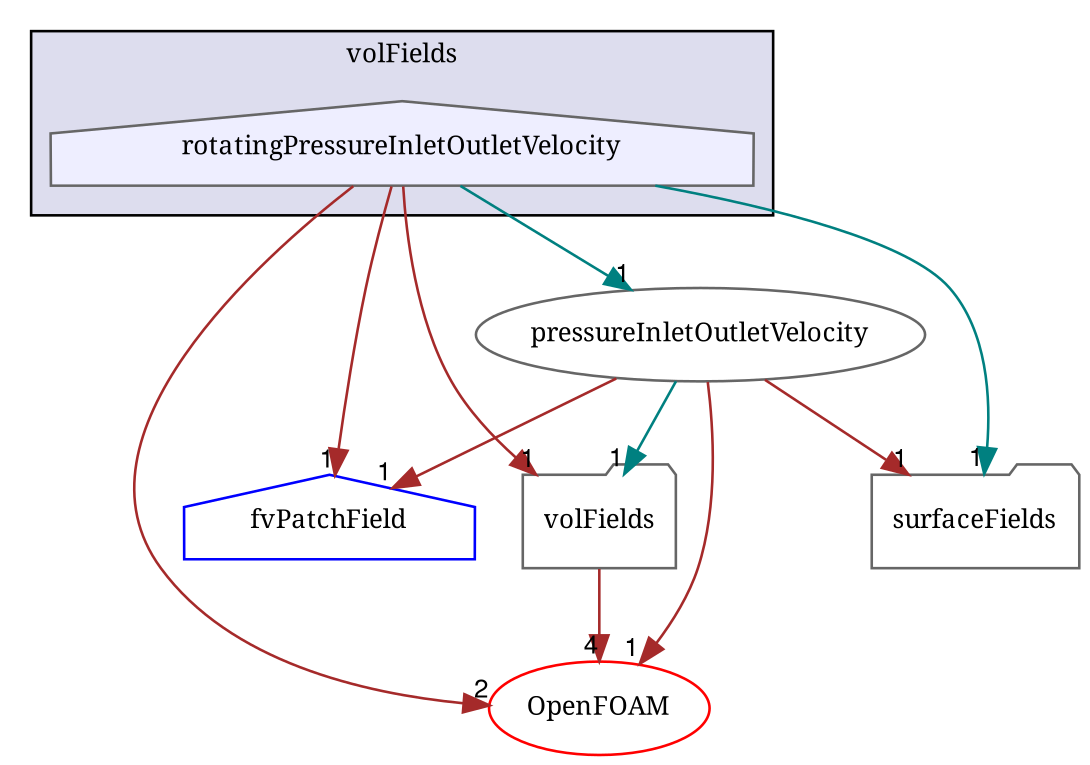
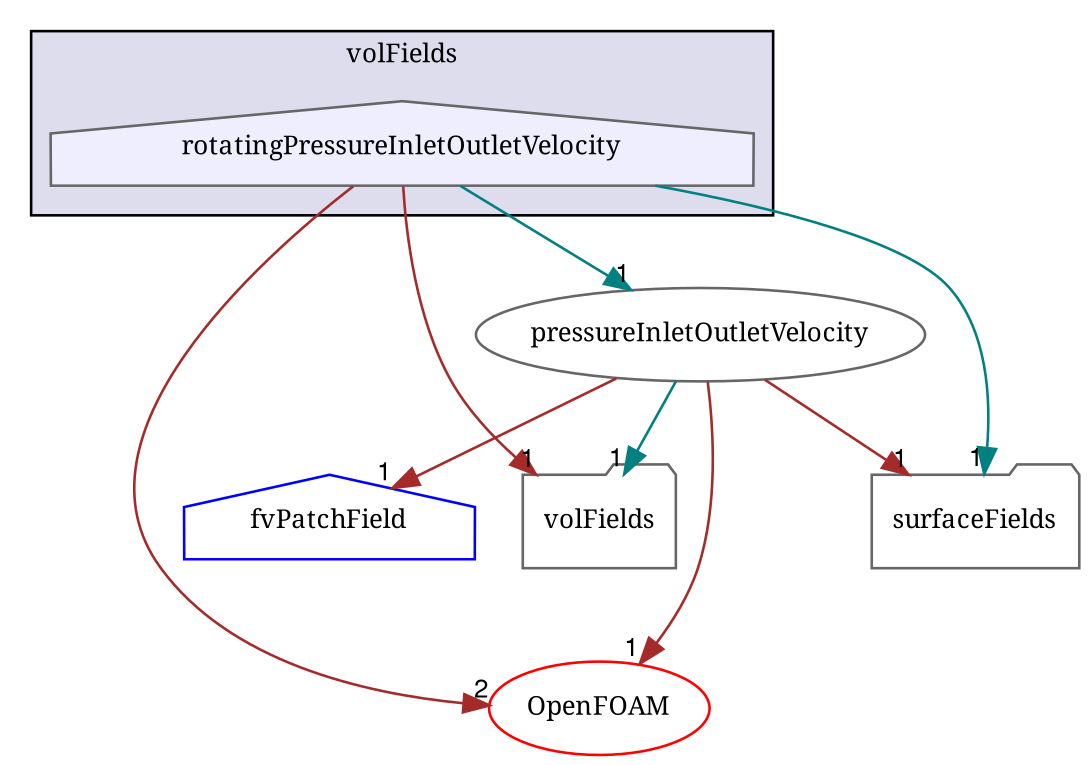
edge "rotatingPressureInletOutletVelocity" -> "fvPatchField": removed
edge "volFields" -> "OpenFOAM": removed
